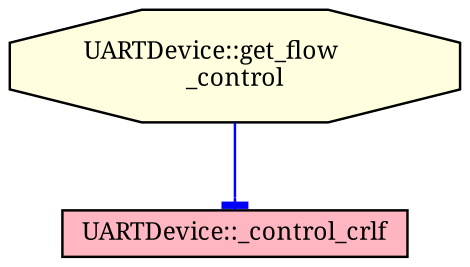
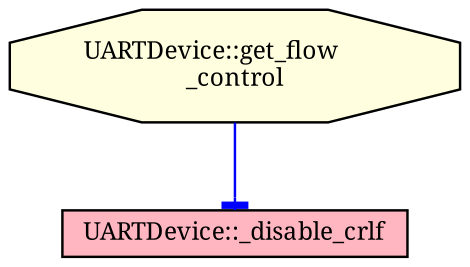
node "UARTDevice::_control_crlf": label "UARTDevice::_control_crlf" -> "UARTDevice::_disable_crlf"
